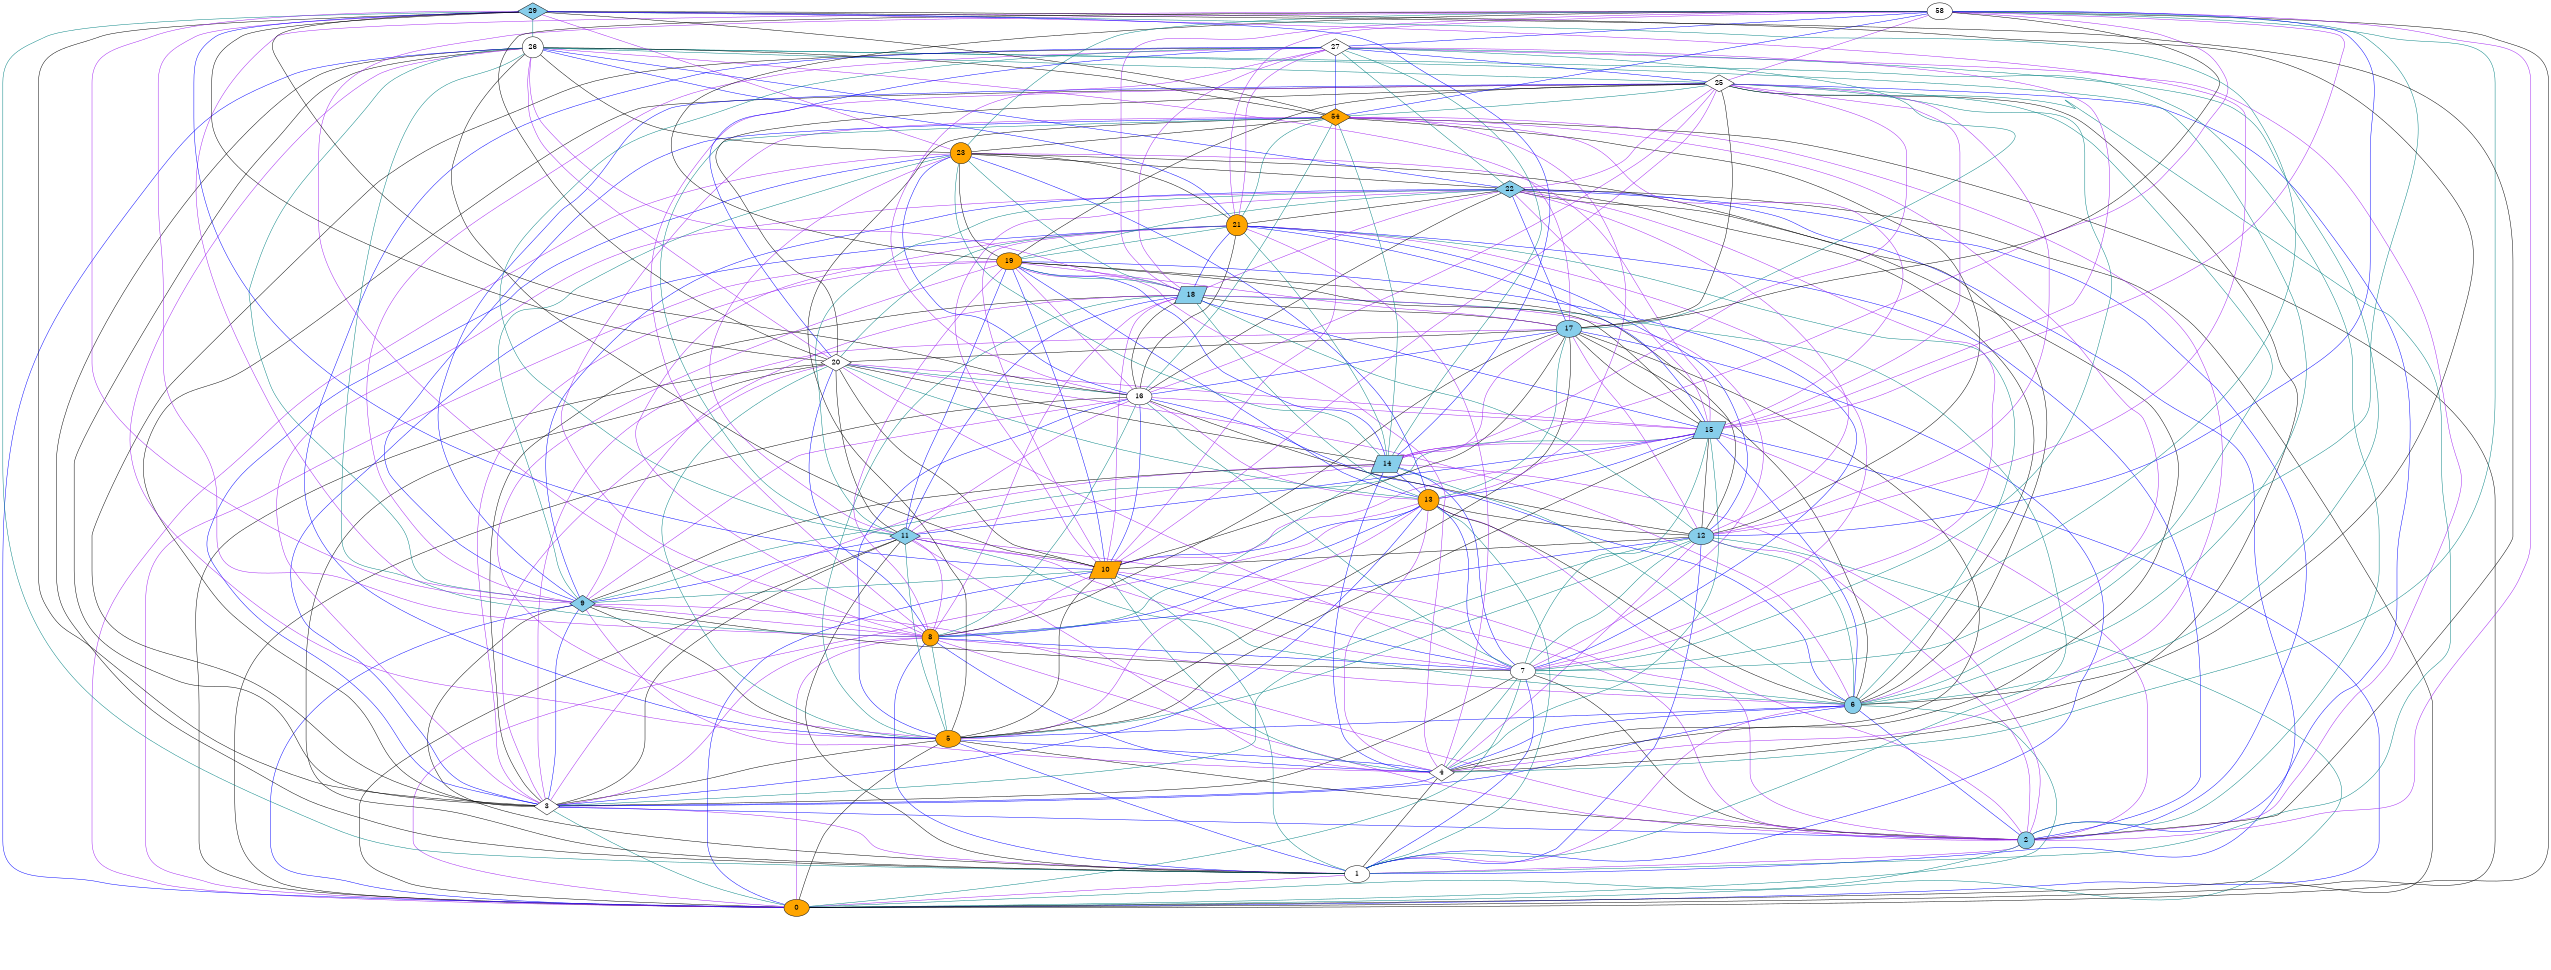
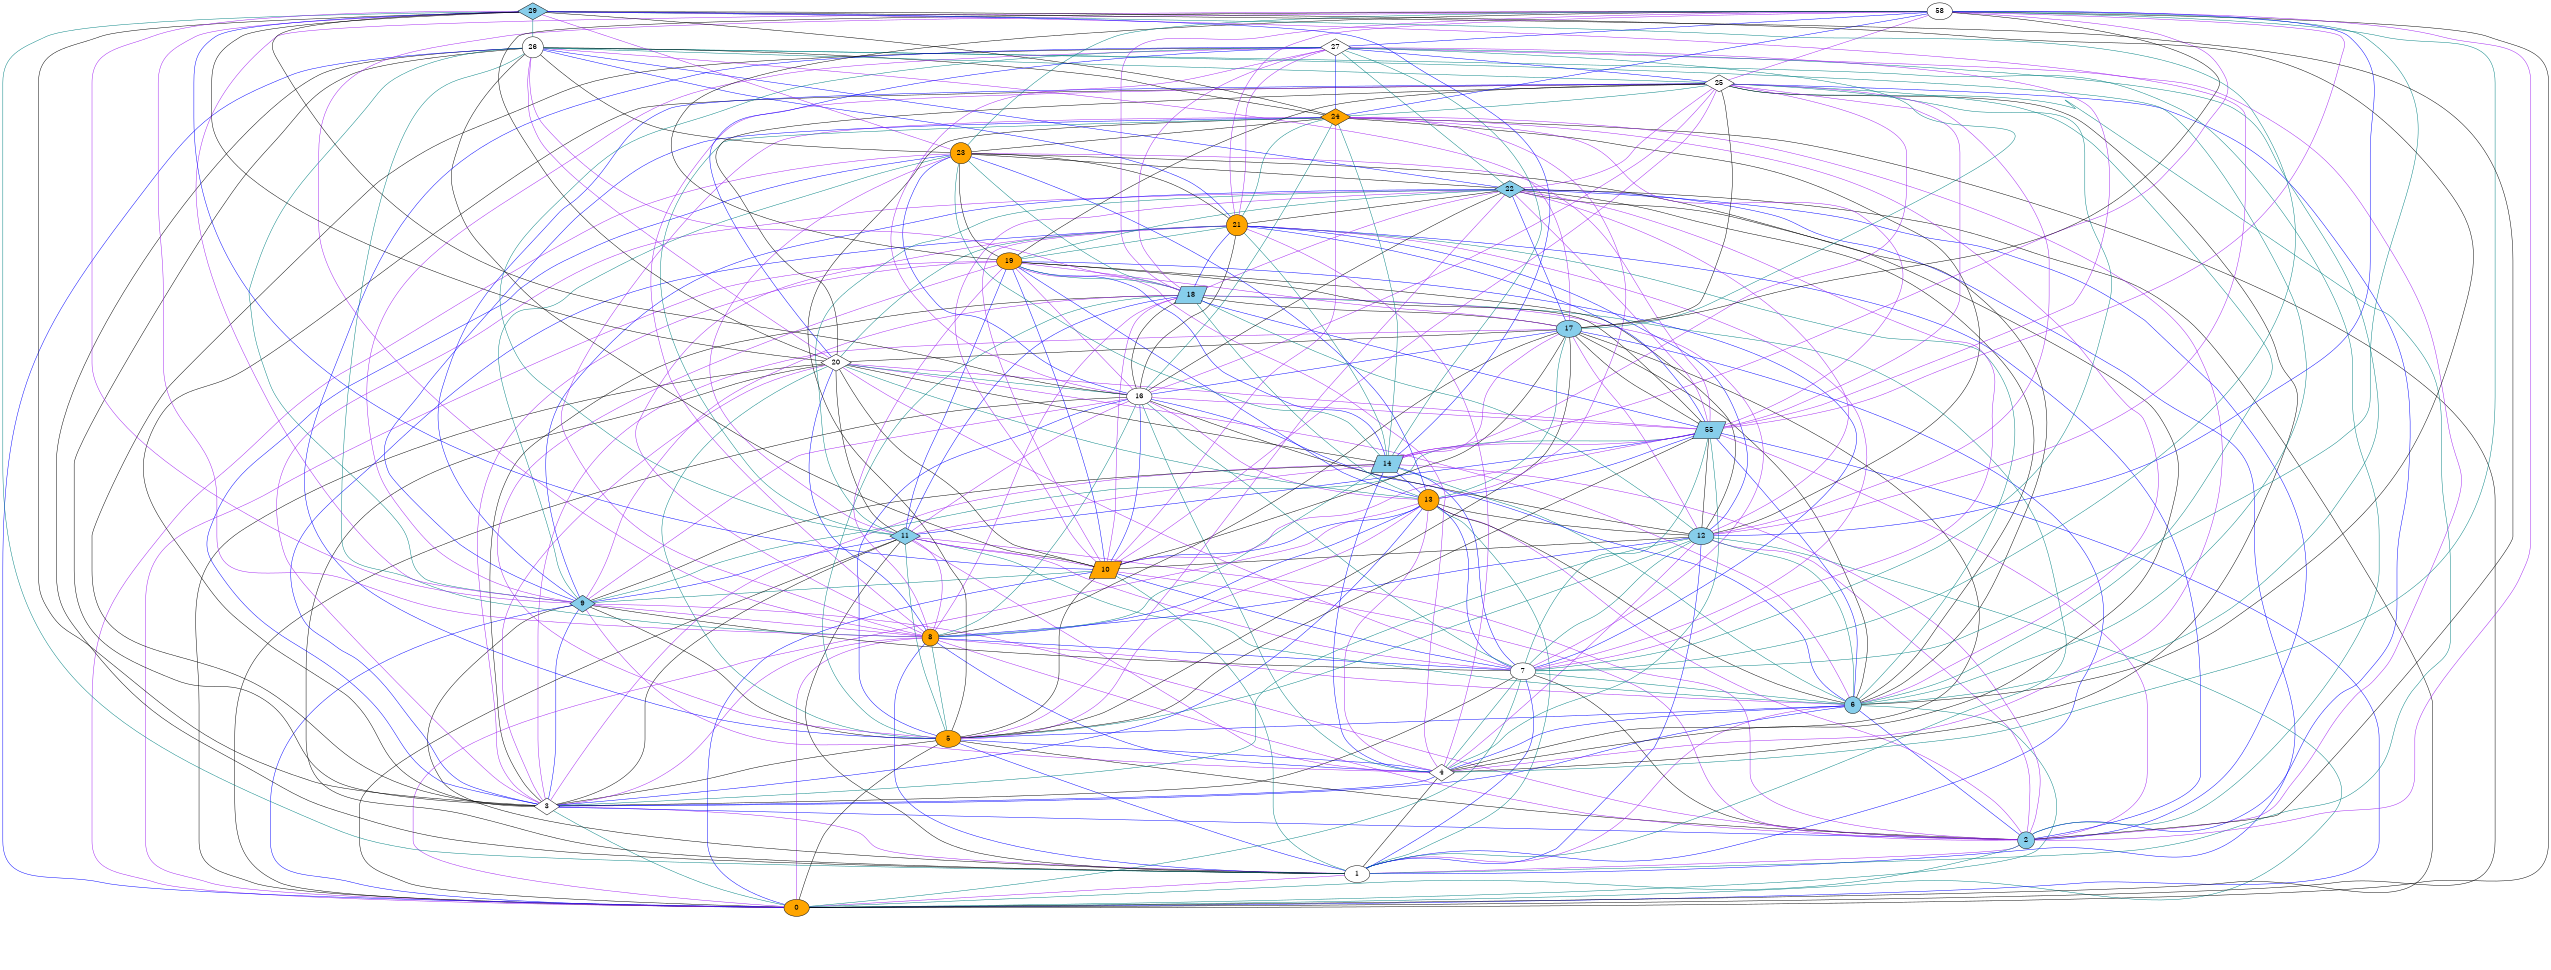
node "54": label "54" -> "24"
node "15": label "15" -> "55"
edge "26" -- "5": now "22" -- "5"
edge "10" -- "8": removed
edge "10" -- "4": now "16" -- "4"
